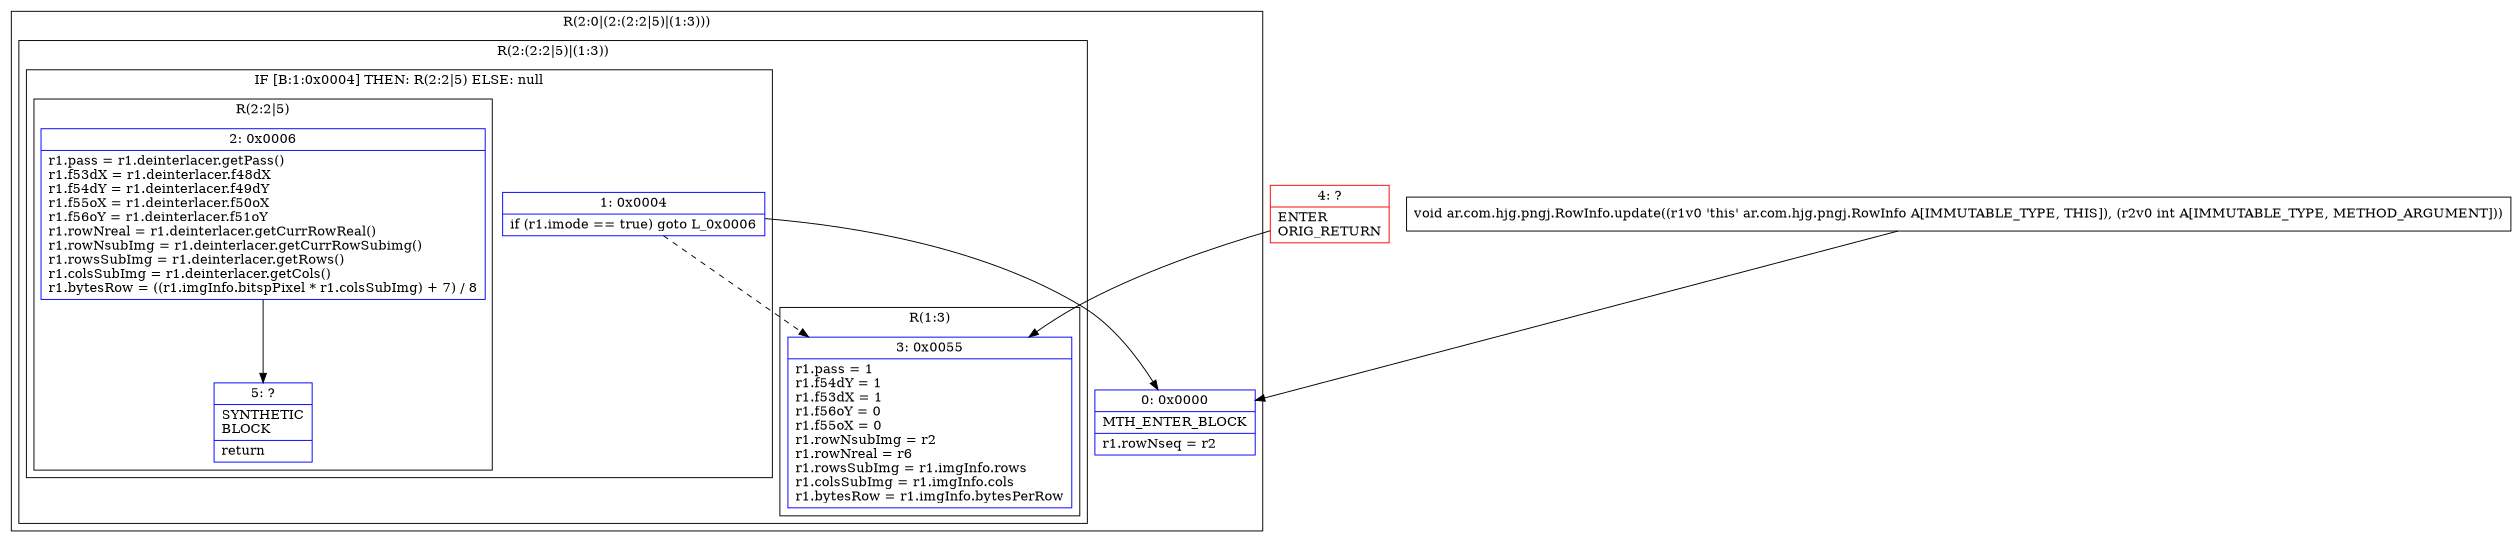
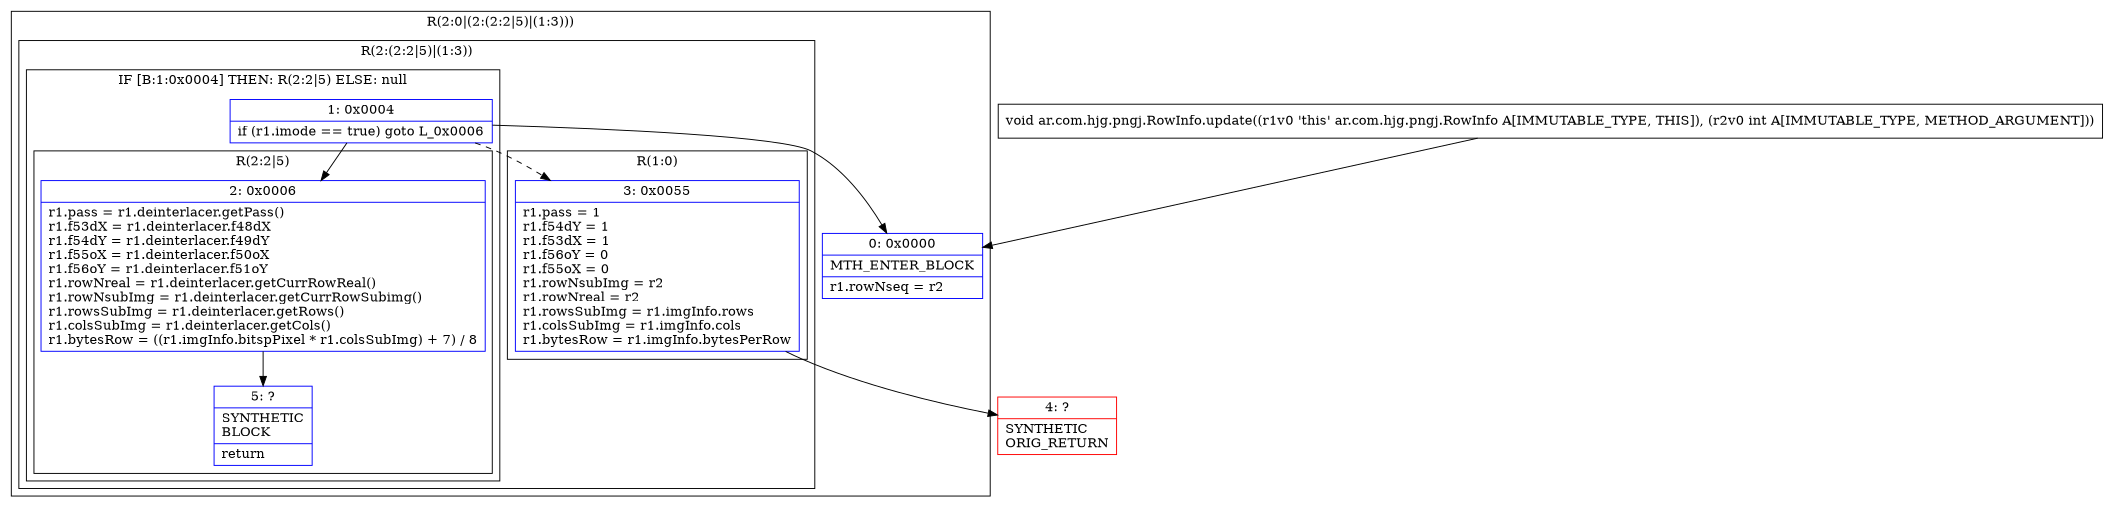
edge "1: 0x0004" -> "2: 0x0006": added
node "4: ?": text "ENTER" -> "SYNTHETIC"
edge "4: ?" -> "3: 0x0055": reversed
cluster "R(1:3)": label "R(1:3)" -> "R(1:0)"
node "3: 0x0055": text "r1.rowNreal = r6" -> "r1.rowNreal = r2"
